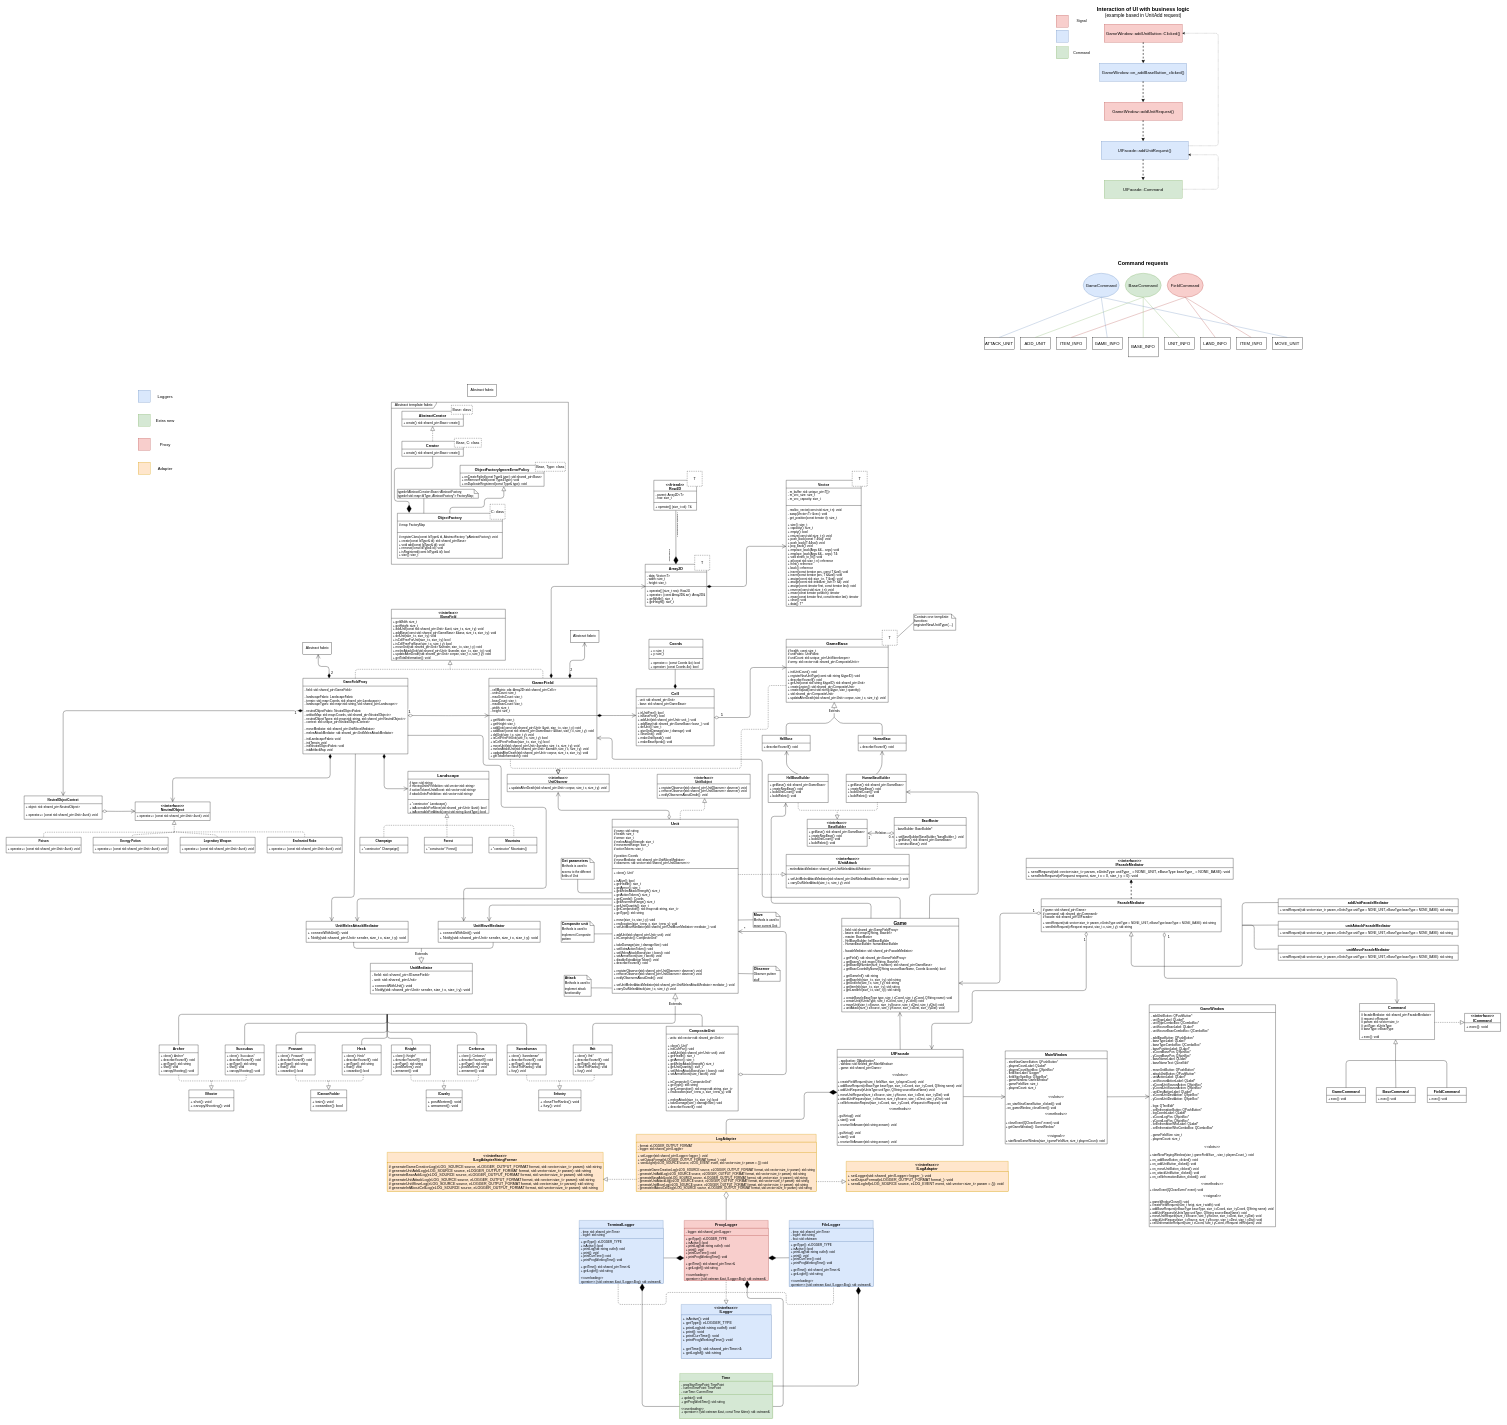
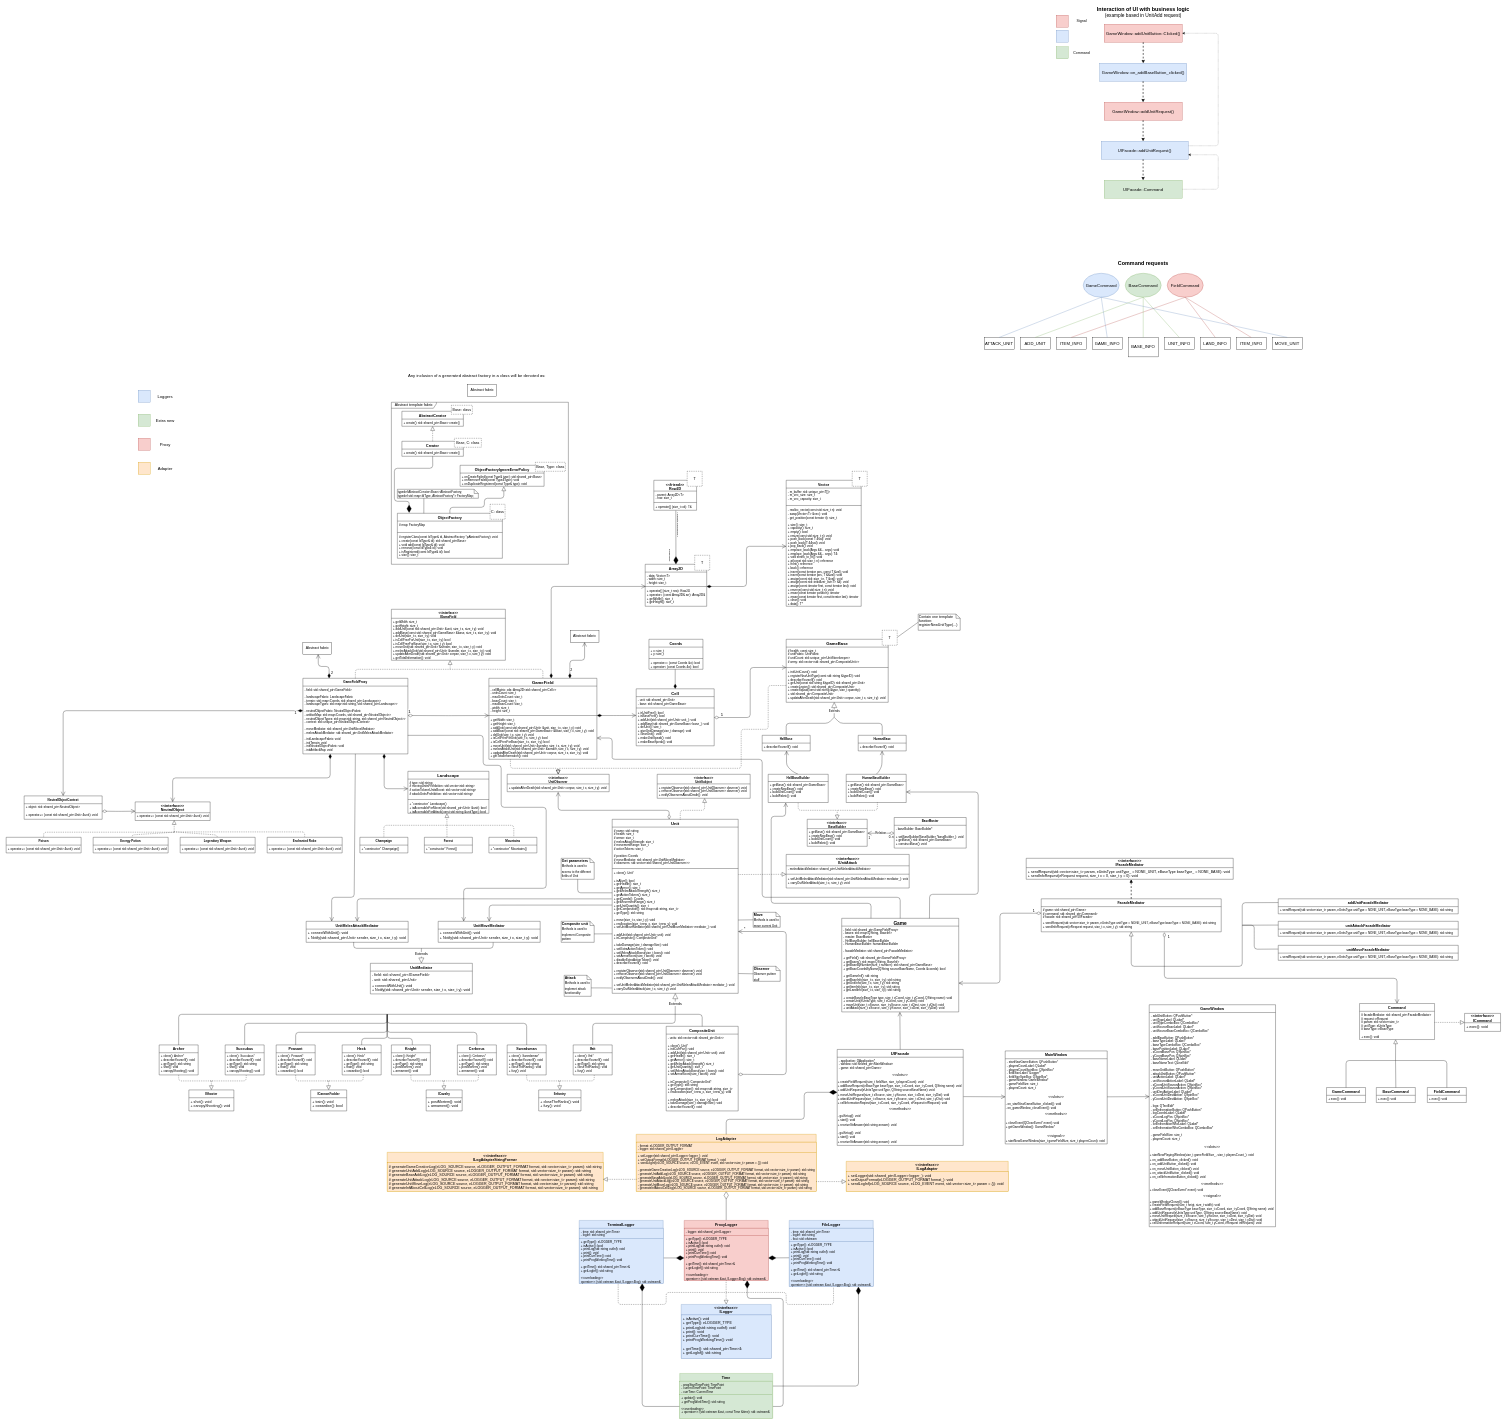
node "Any inclusion of a generated abstract factory in a class will be denoted as:": added
node "Contain one template function: registerNewUnitType(...)": moved (935, 622) -> (939, 622)
edge "FacadeMediator" -- "UIFacade": removed, label "1"
